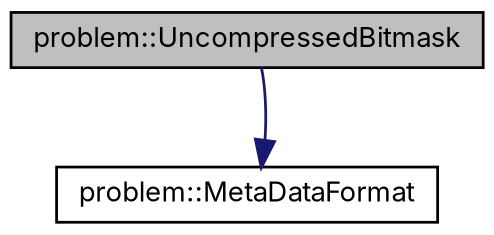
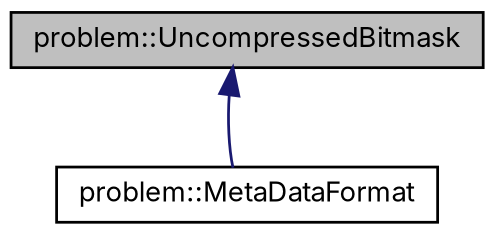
edge "problem::UncompressedBitmask" -> "problem::MetaDataFormat": reversed
